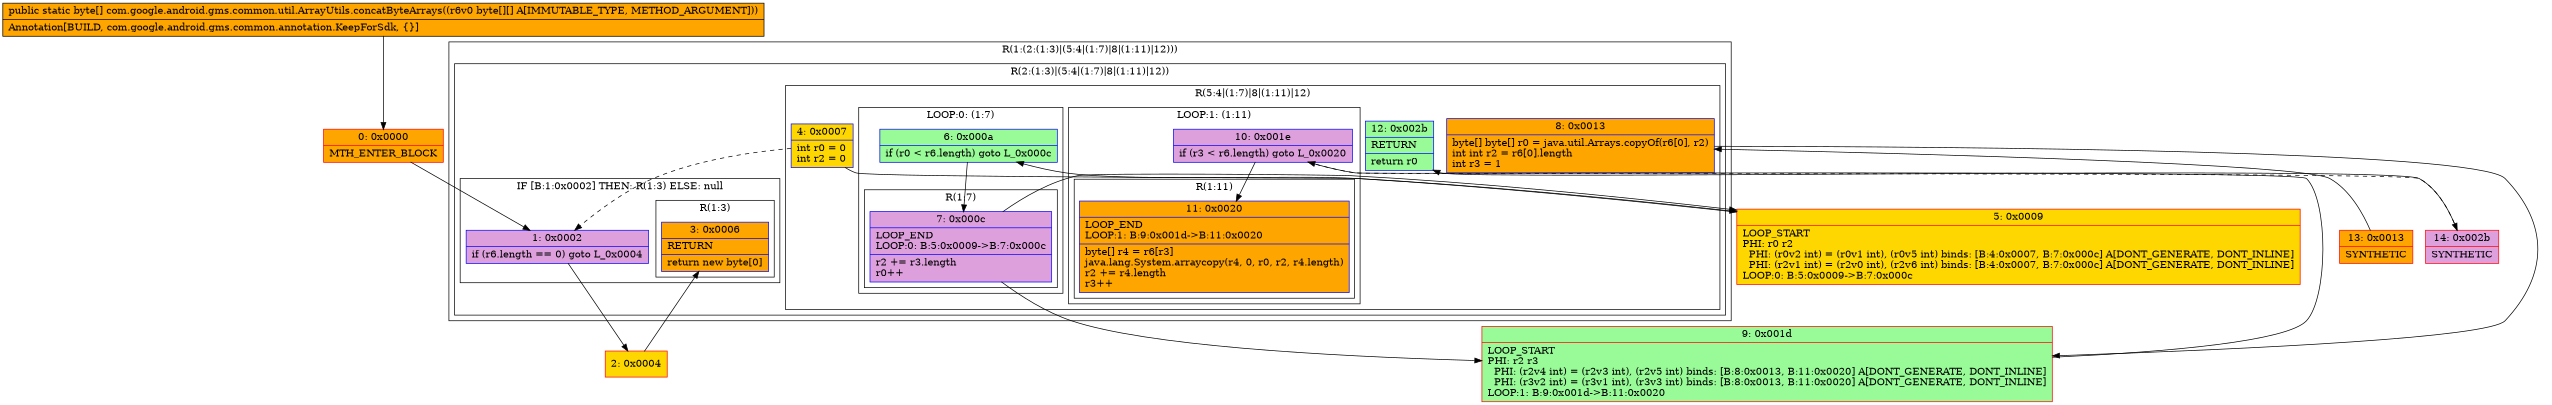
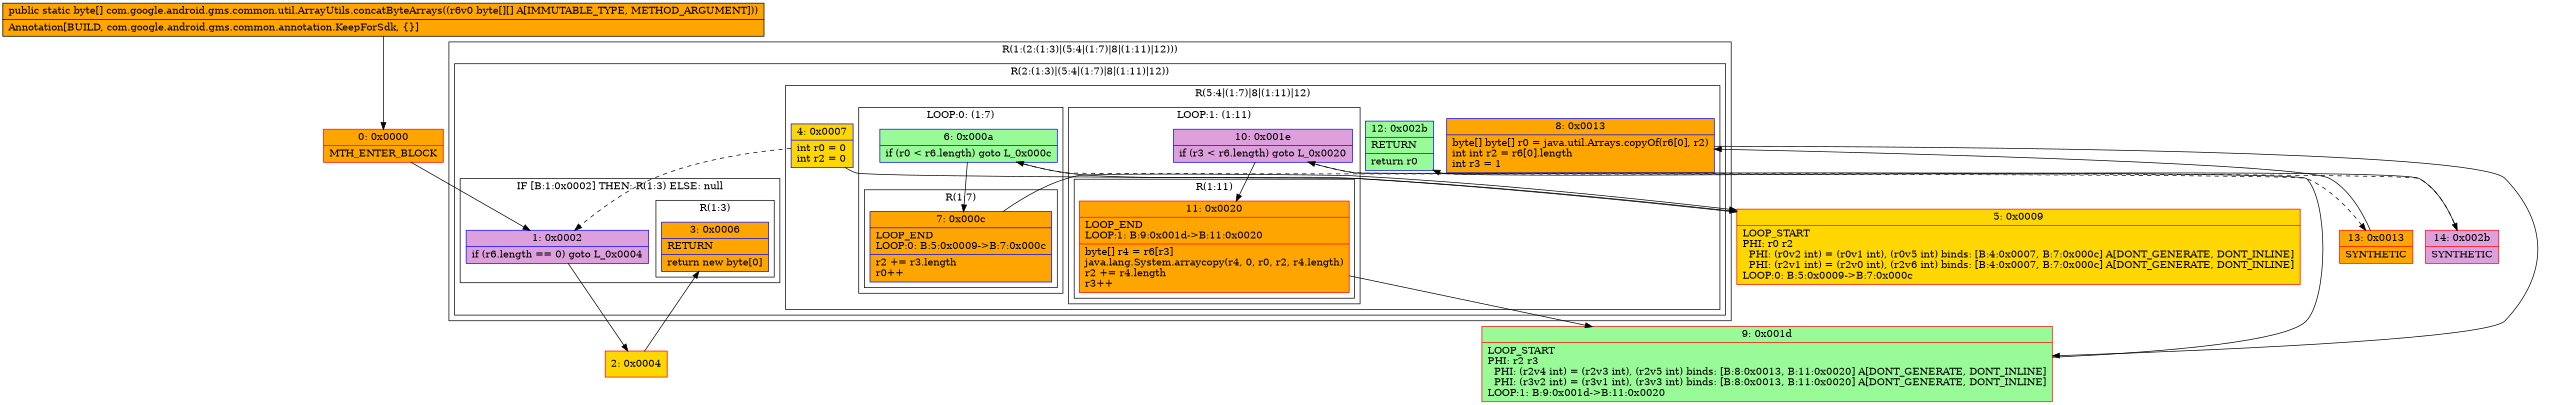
edge "6: 0x000a" -> "13: 0x0013": added
node "7: 0x000c": fillcolor plum -> orange
node "11: 0x0020": color blue -> red
edge "7: 0x000c" -> "9: 0x001d": now "11: 0x0020" -> "9: 0x001d"
